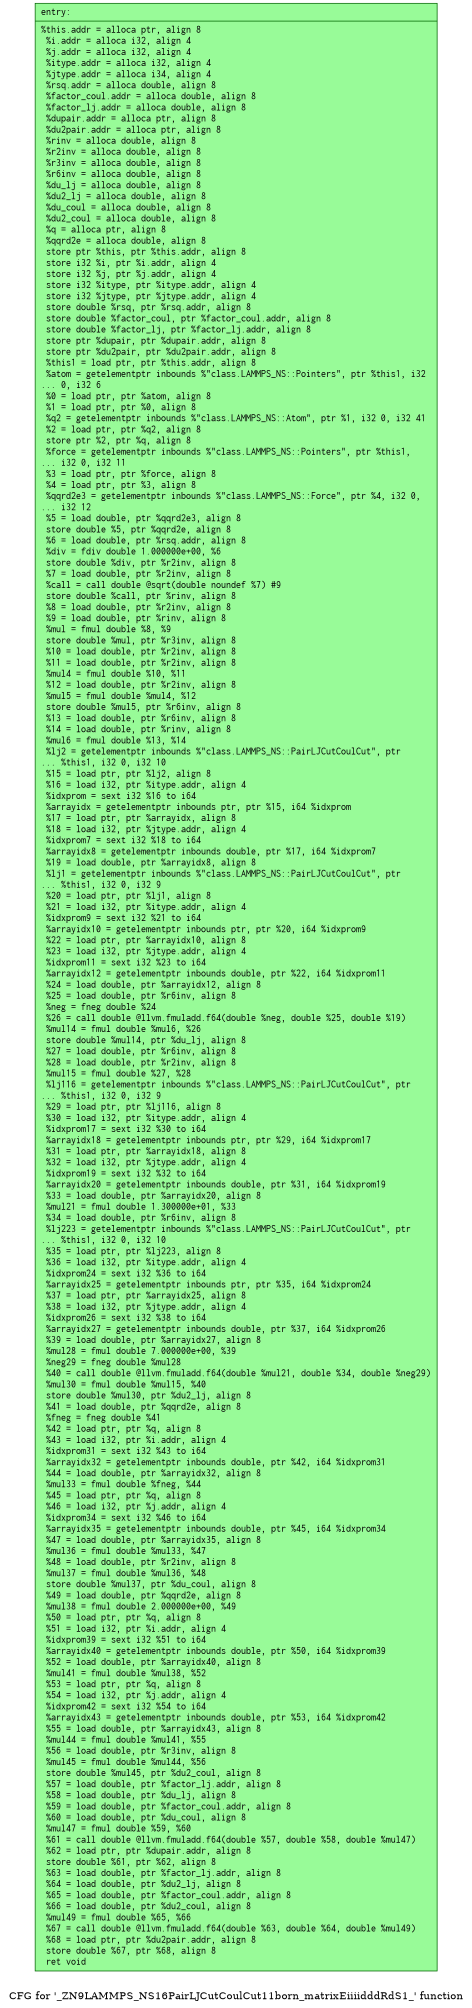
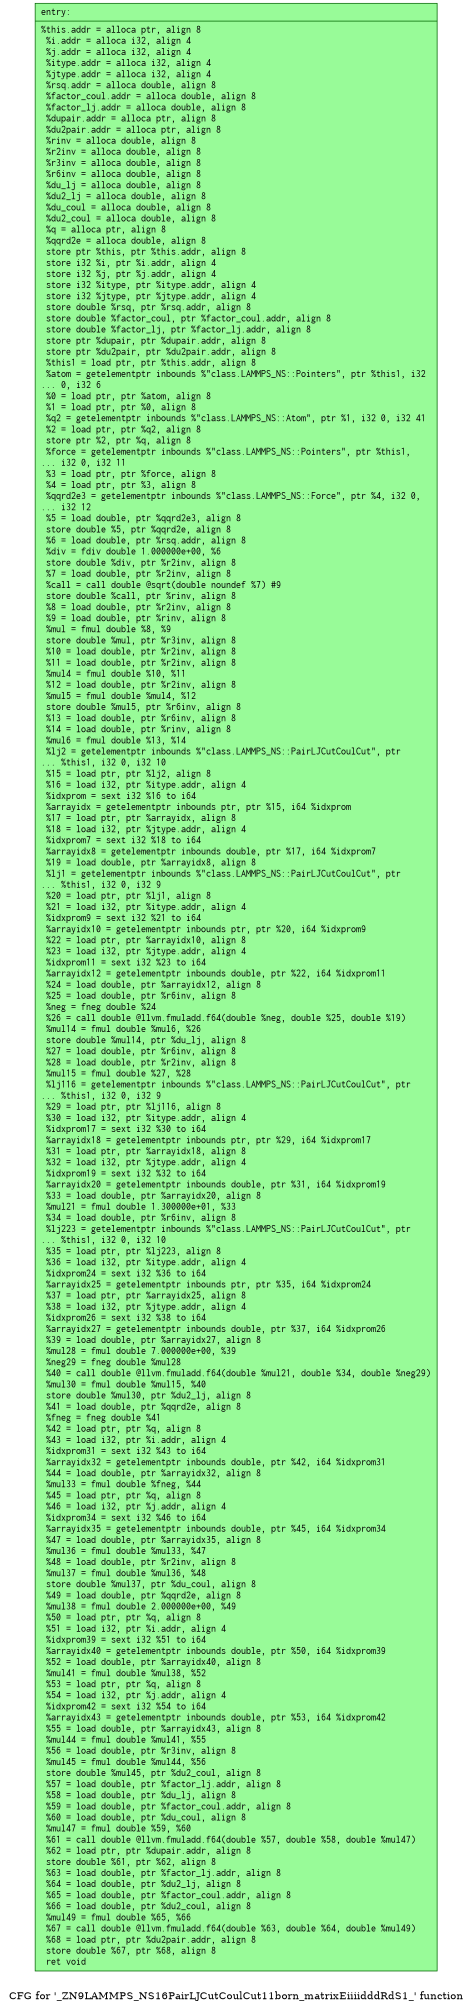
node "entry:": text "%jtype.addr = alloca i34, align 4" -> "%jtype.addr = alloca i32, align 4"
